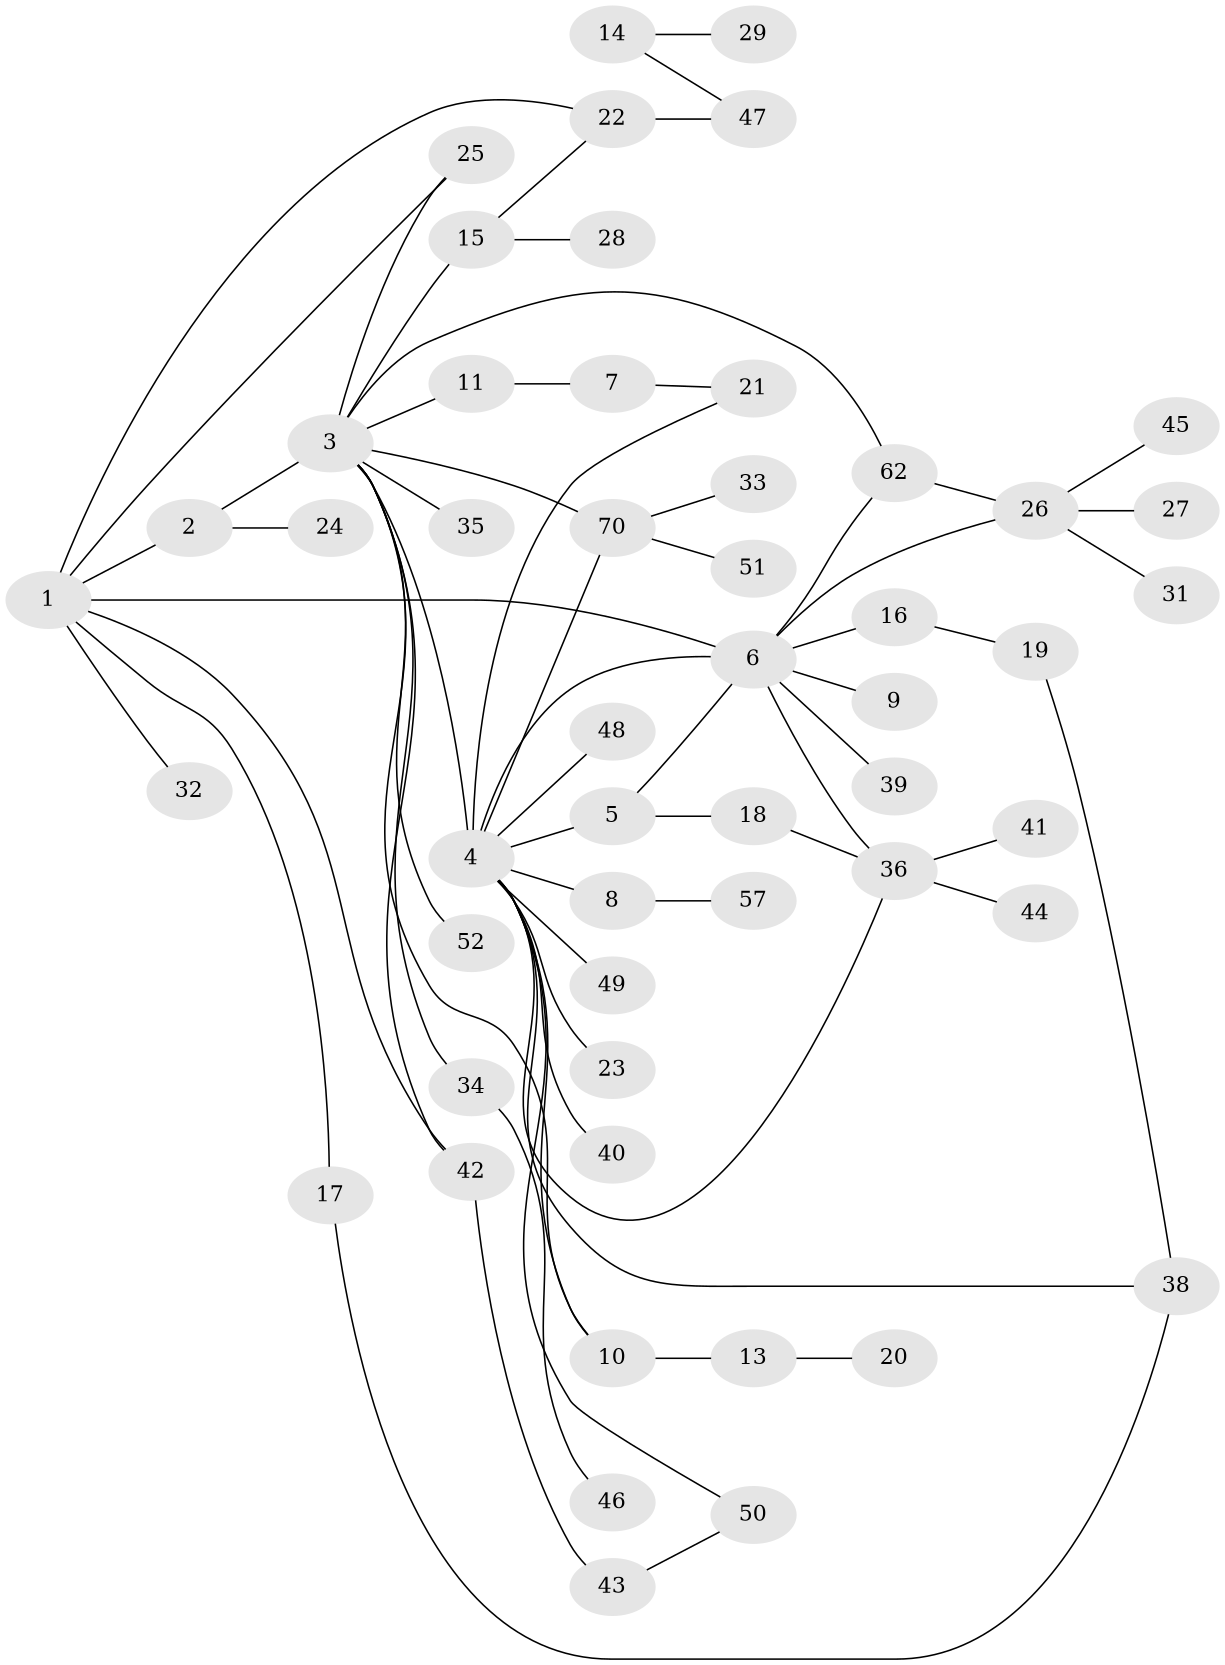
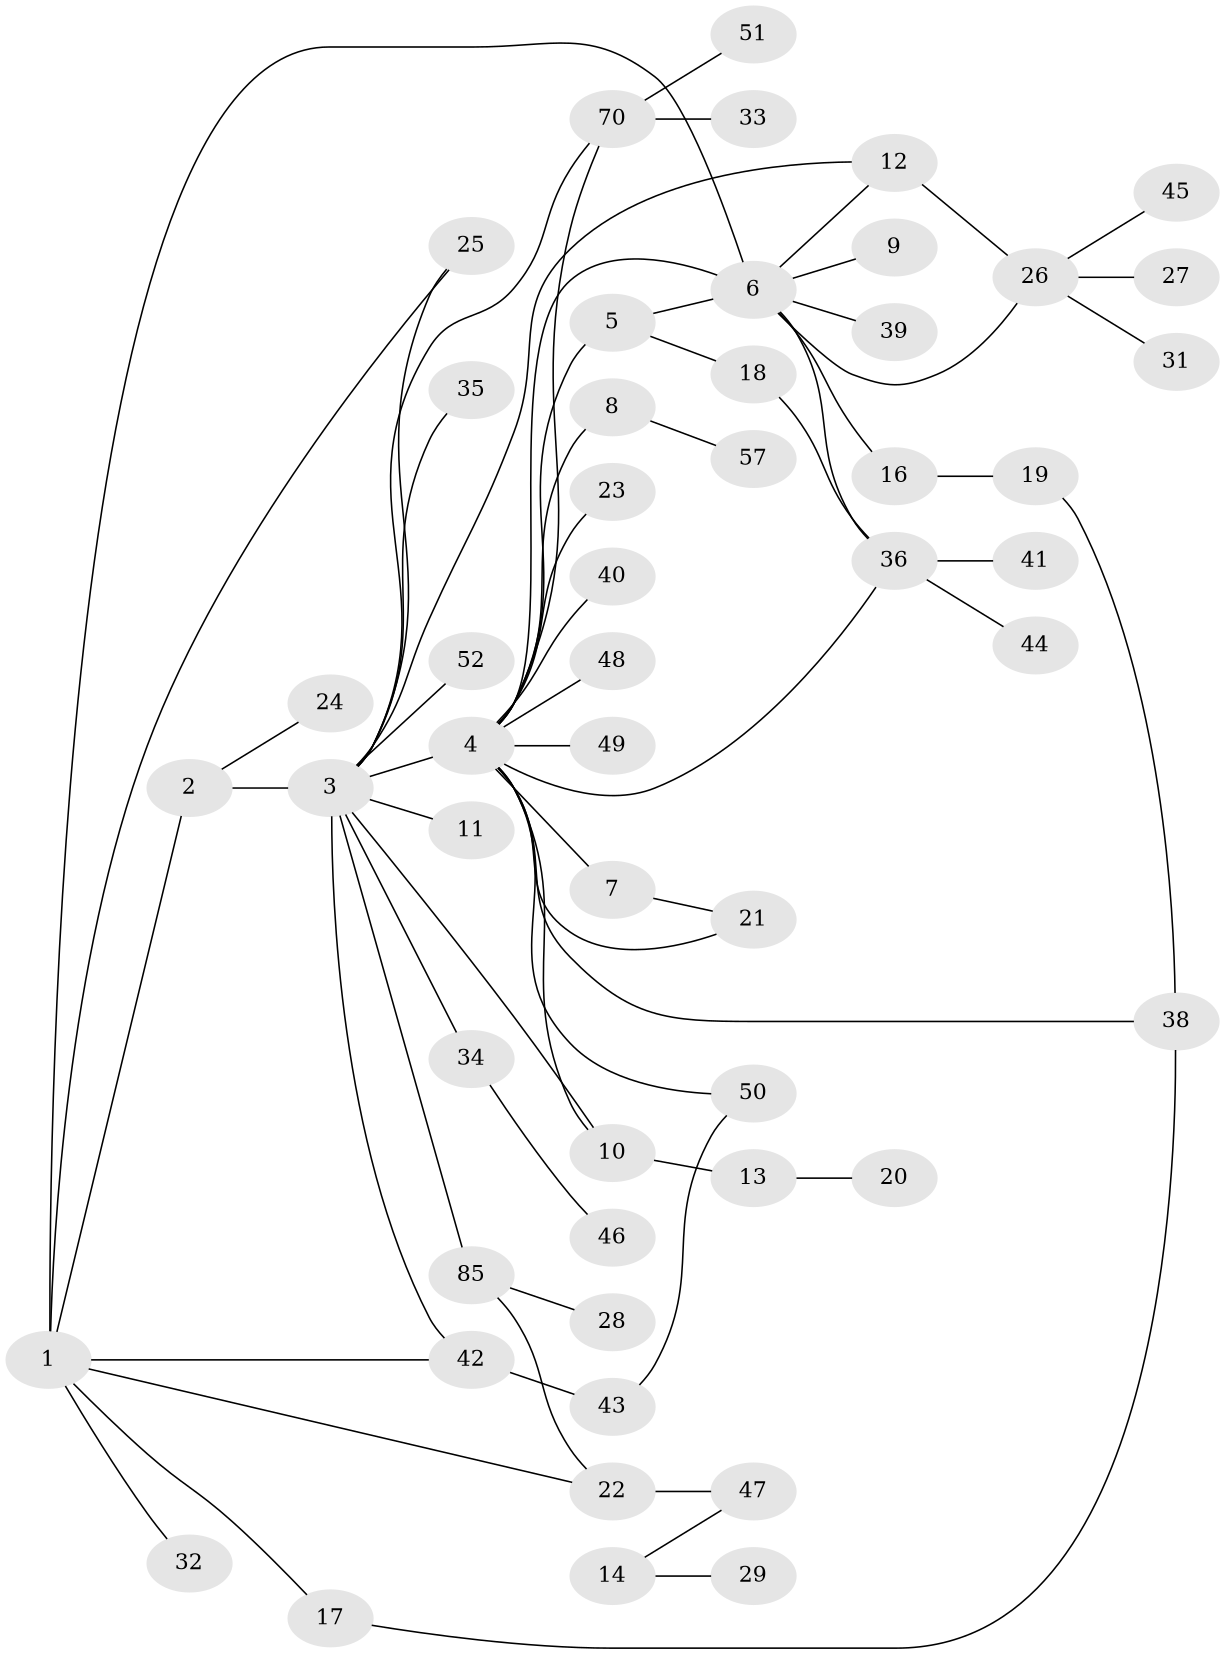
node "15": label "15" -> "85"
edge "11" -- "7": now "4" -- "7"
node "62": label "62" -> "12"
